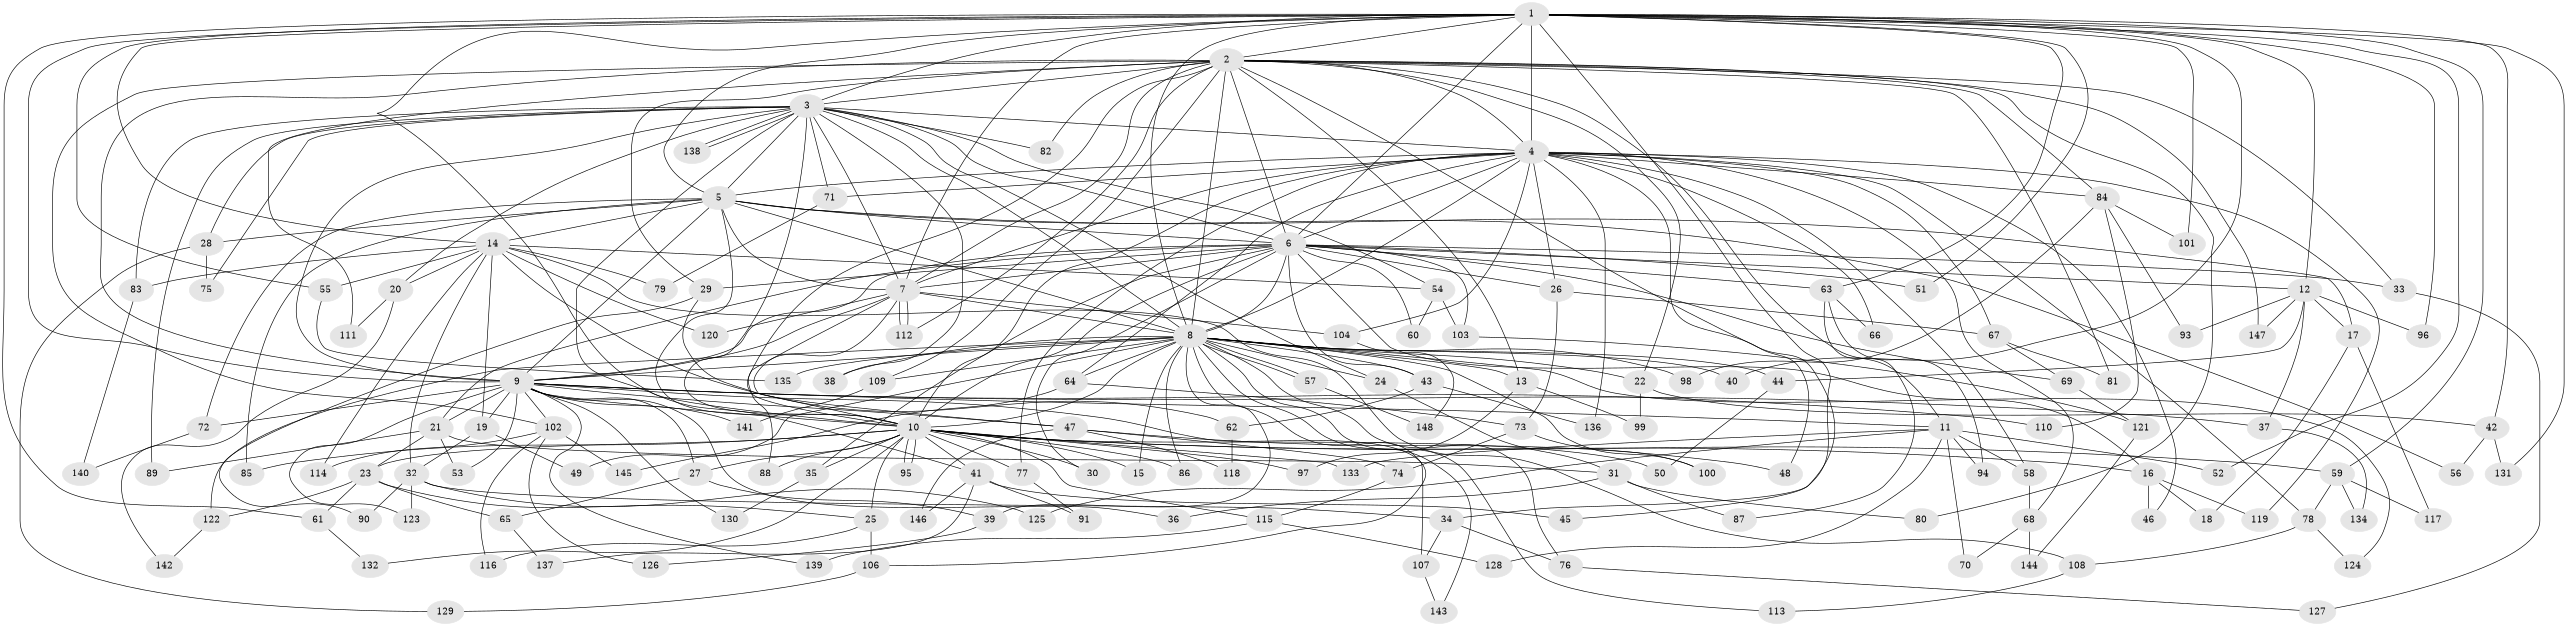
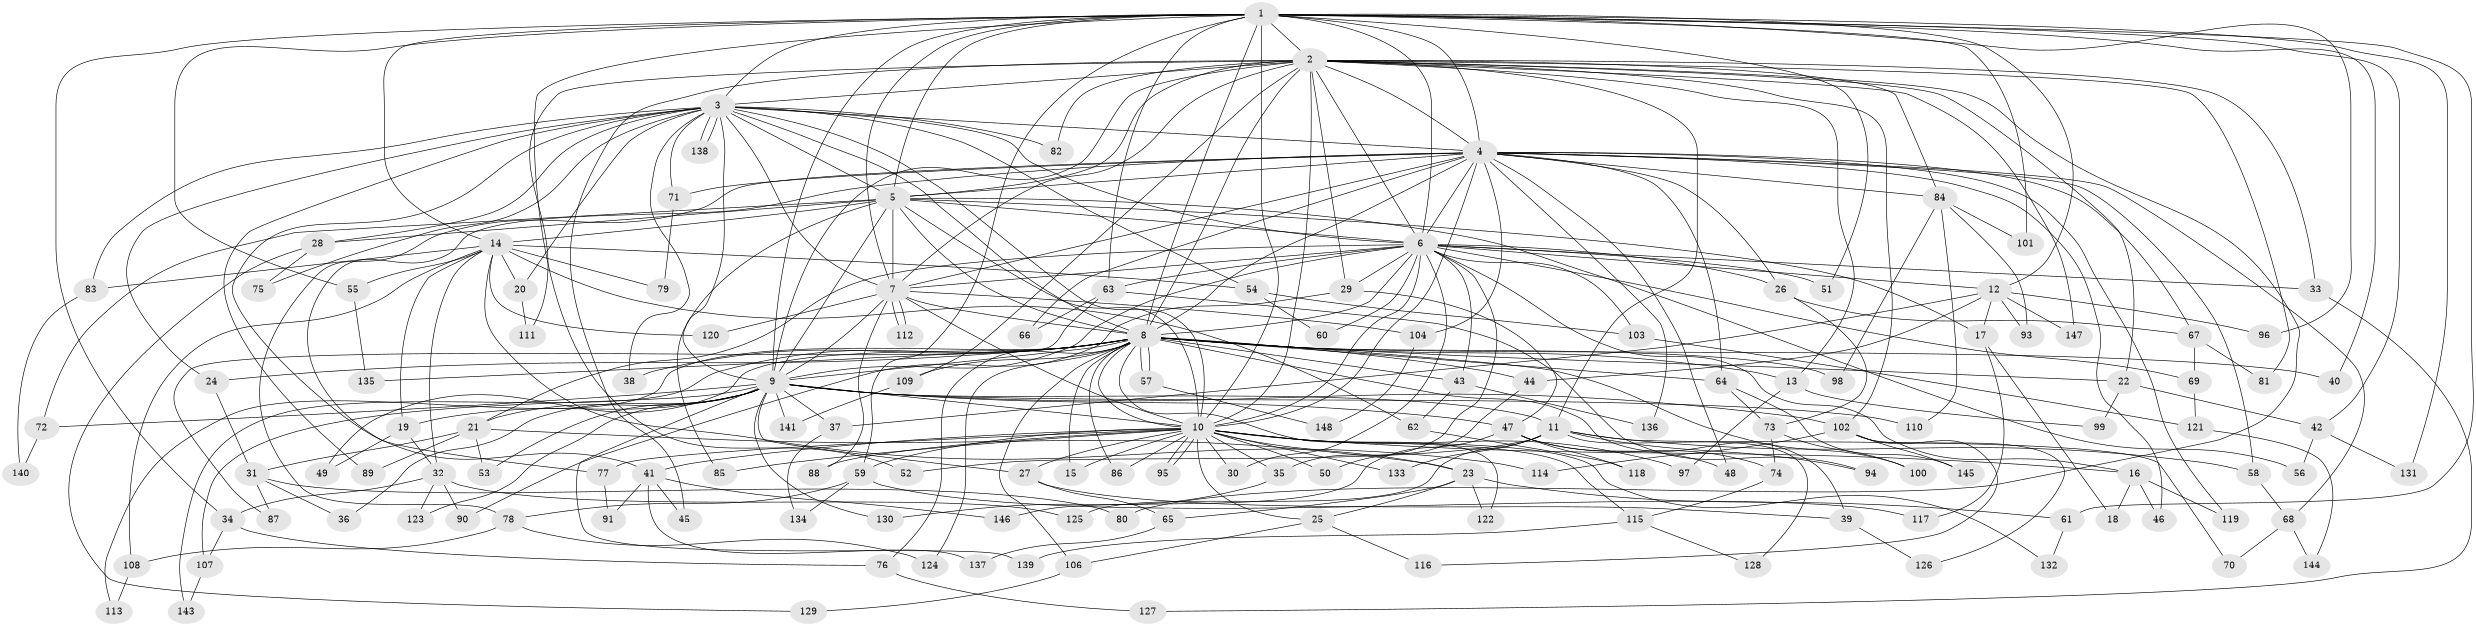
edge "2" -- "112": now "2" -- "5"
node "142": removed
